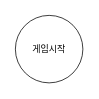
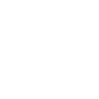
node "게임시작": removed
